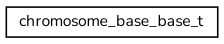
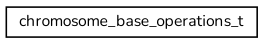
node "chromosome_base_base_t": label "chromosome_base_base_t" -> "chromosome_base_operations_t"
